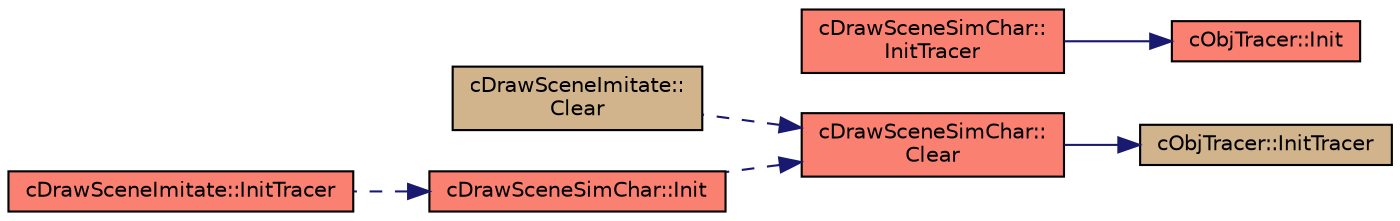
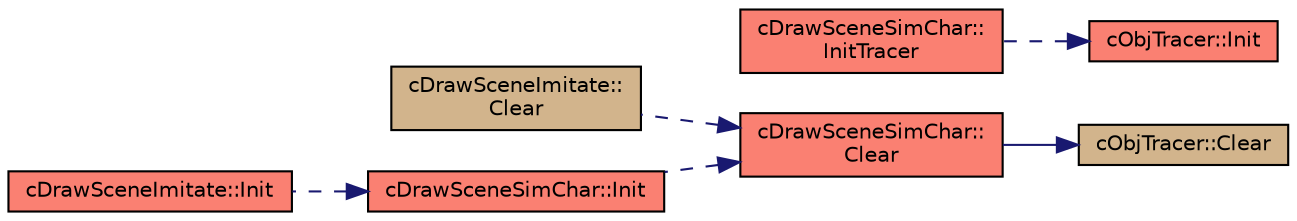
edge "cDrawSceneSimChar:: InitTracer" -> "cObjTracer::Init": style solid -> dashed
node "cObjTracer::InitTracer": label "cObjTracer::InitTracer" -> "cObjTracer::Clear"
node "cDrawSceneImitate::InitTracer": label "cDrawSceneImitate::InitTracer" -> "cDrawSceneImitate::Init"
